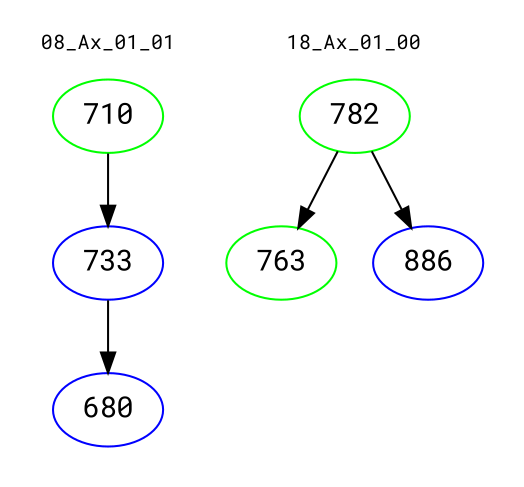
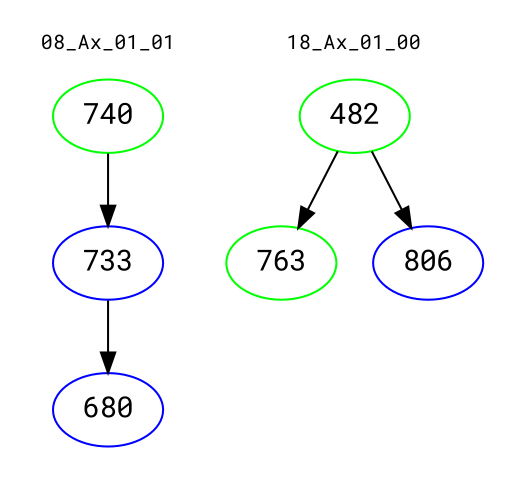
node "710": label "710" -> "740"
node "782": label "782" -> "482"
node "886": label "886" -> "806"
